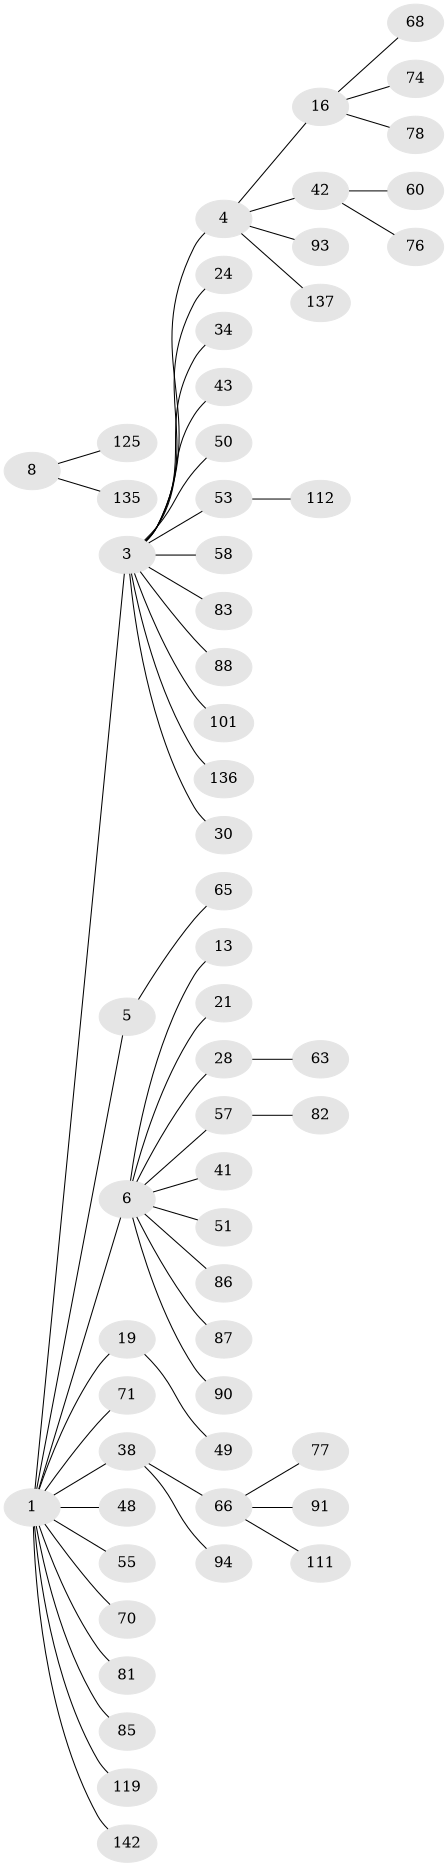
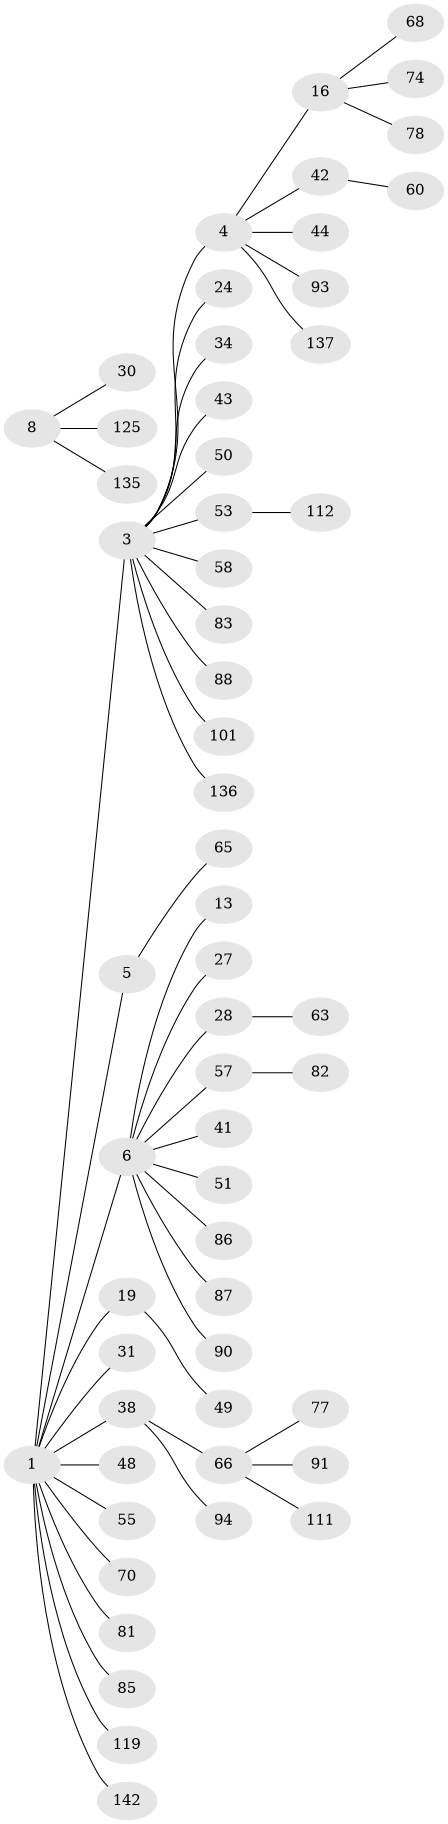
node "44": added
node "76": removed
edge "3" -- "30": now "8" -- "30"
node "21": label "21" -> "27"
node "71": label "71" -> "31"
